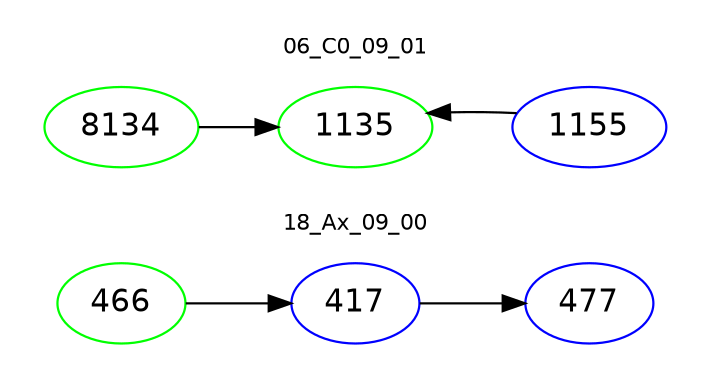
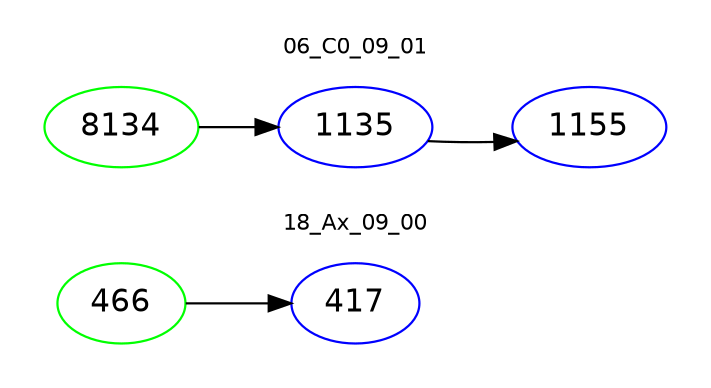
edge "1155" -> "1135": reversed
node "1135": color green -> blue
node "477": removed
